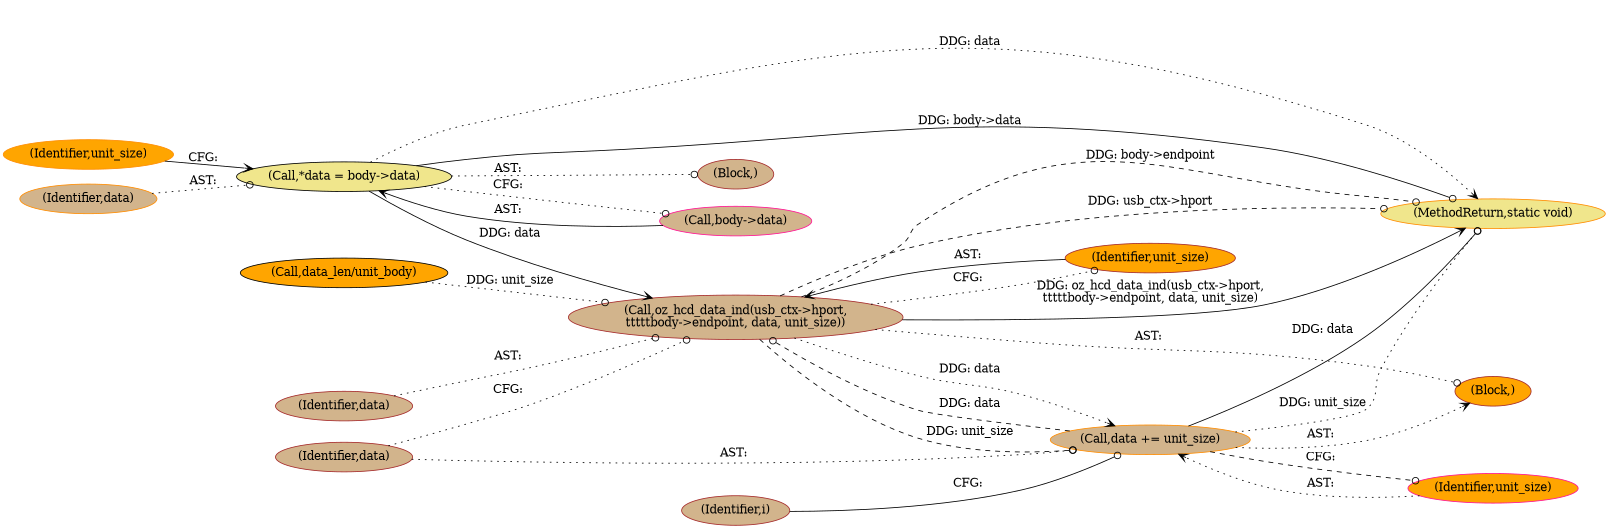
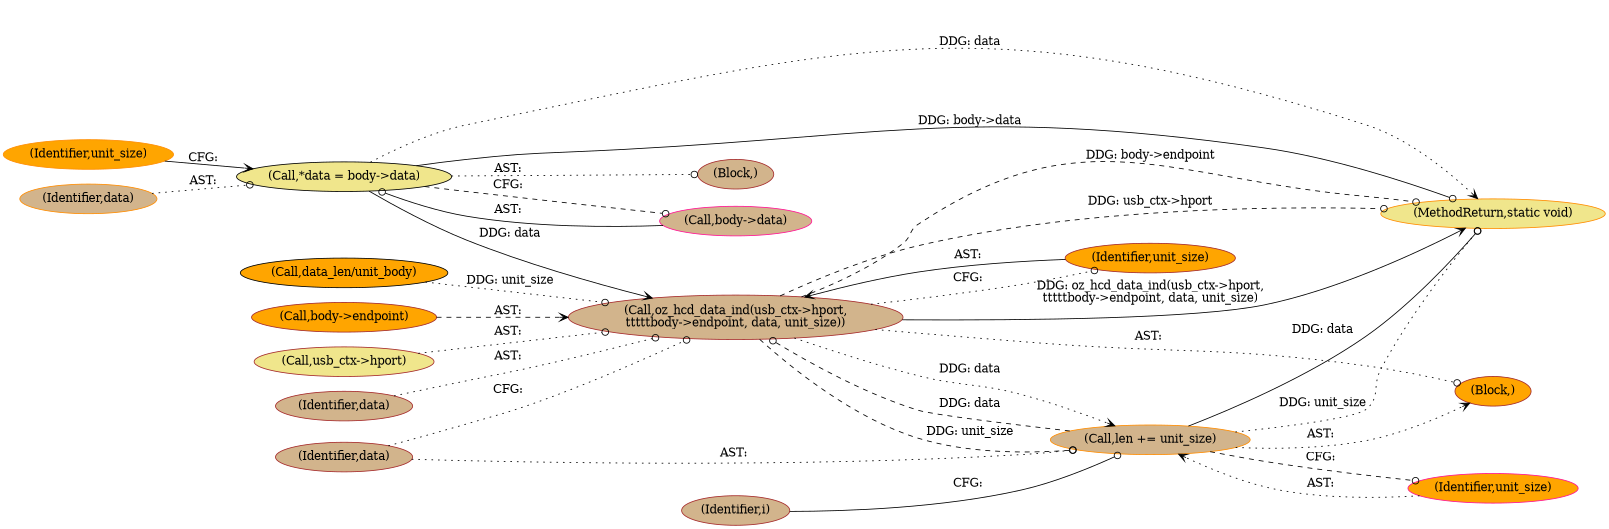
edge "(Call,*data = body->data)" -> "(Call,body->data)": style dotted -> dashed
edge "(Call,body->data)" -> "(Call,*data = body->data)": arrowhead vee -> odot
node "(Call,body->endpoint)": added
node "(Call,usb_ctx->hport)": added
node "(Call,data += unit_size)": label "(Call,data += unit_size)" -> "(Call,len += unit_size)"
